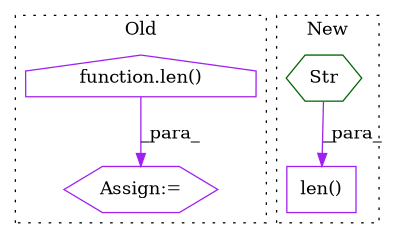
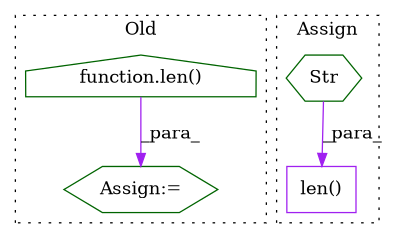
cluster "New": label "New" -> "Assign"
node "function.len()": color purple -> darkgreen
node "Assign:=": color purple -> darkgreen
